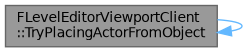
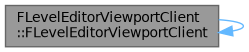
node "FLevelEditorViewportClient ::TryPlacingActorFromObject": label "FLevelEditorViewportClient ::TryPlacingActorFromObject" -> "FLevelEditorViewportClient ::FLevelEditorViewportClient"
